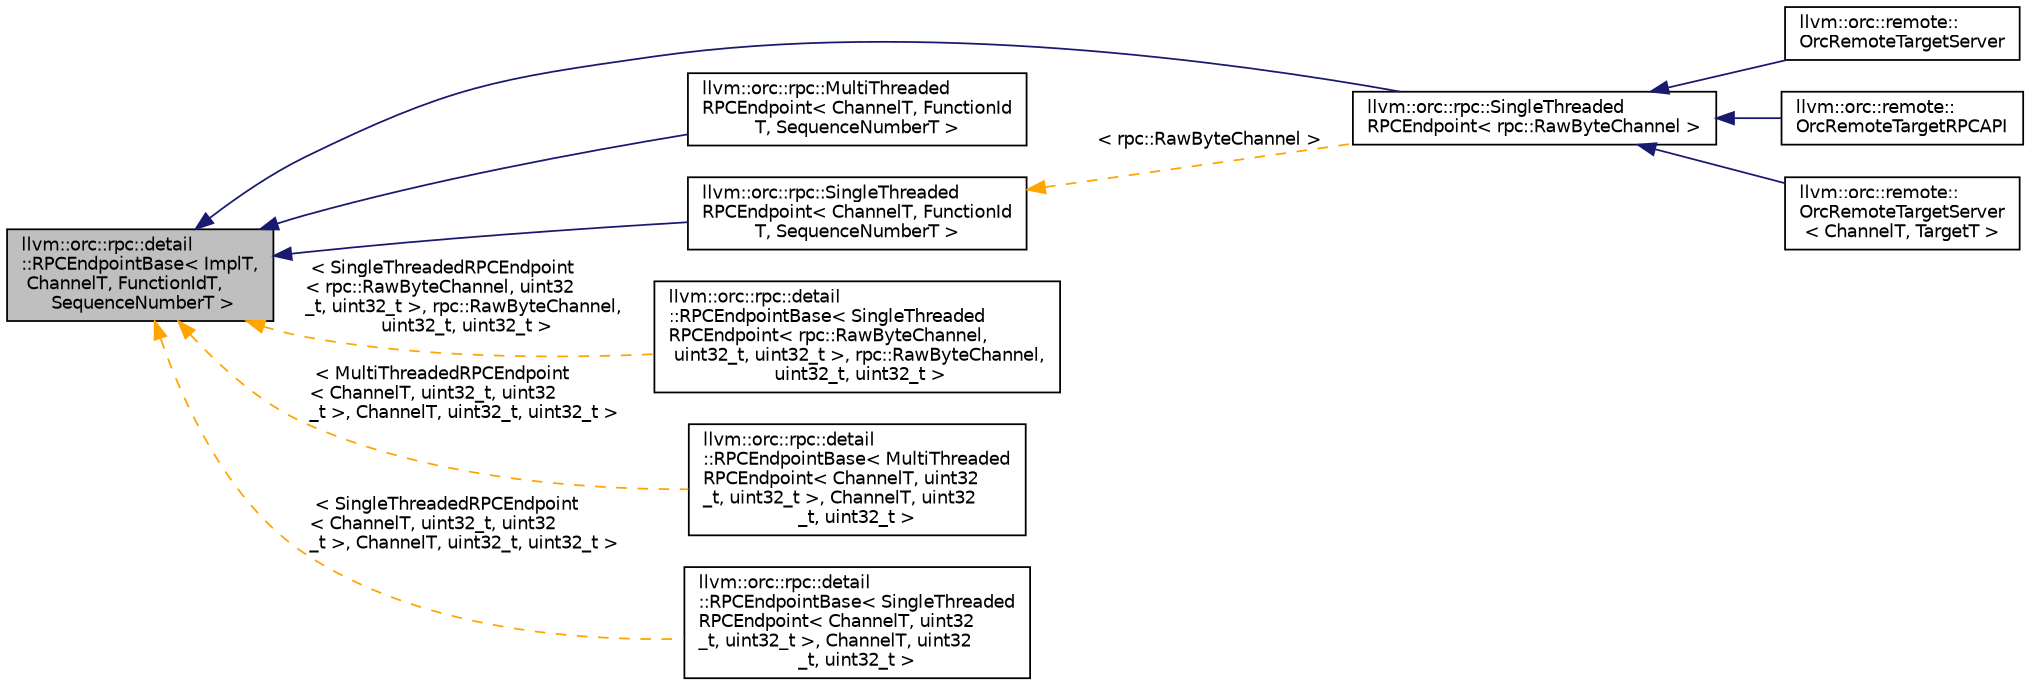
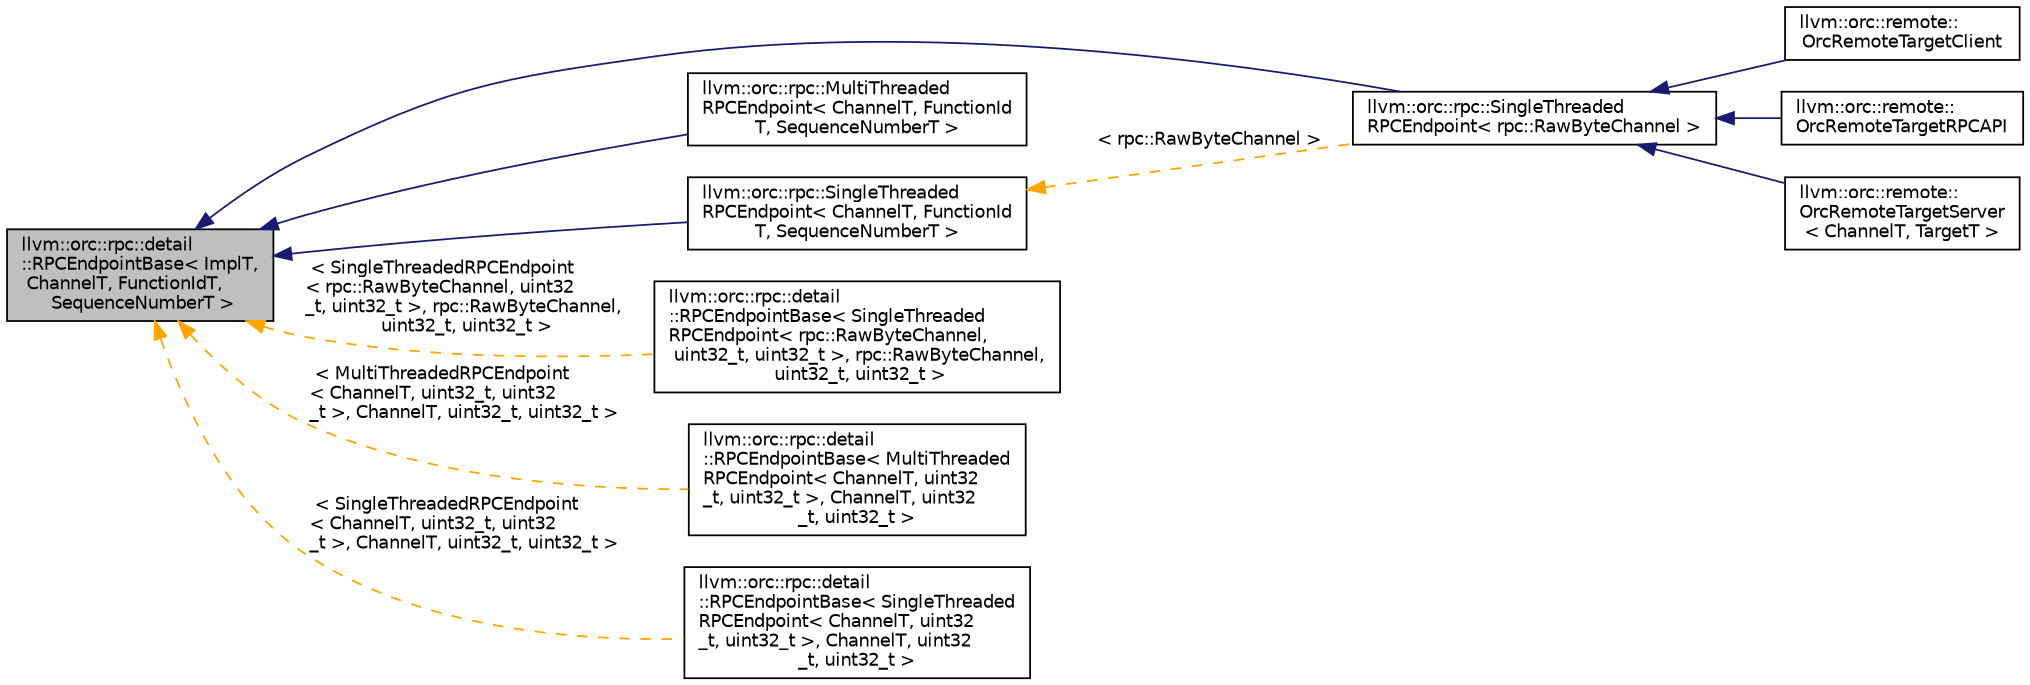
node "llvm::orc::remote:: OrcRemoteTargetServer": label "llvm::orc::remote:: OrcRemoteTargetServer" -> "llvm::orc::remote:: OrcRemoteTargetClient"
